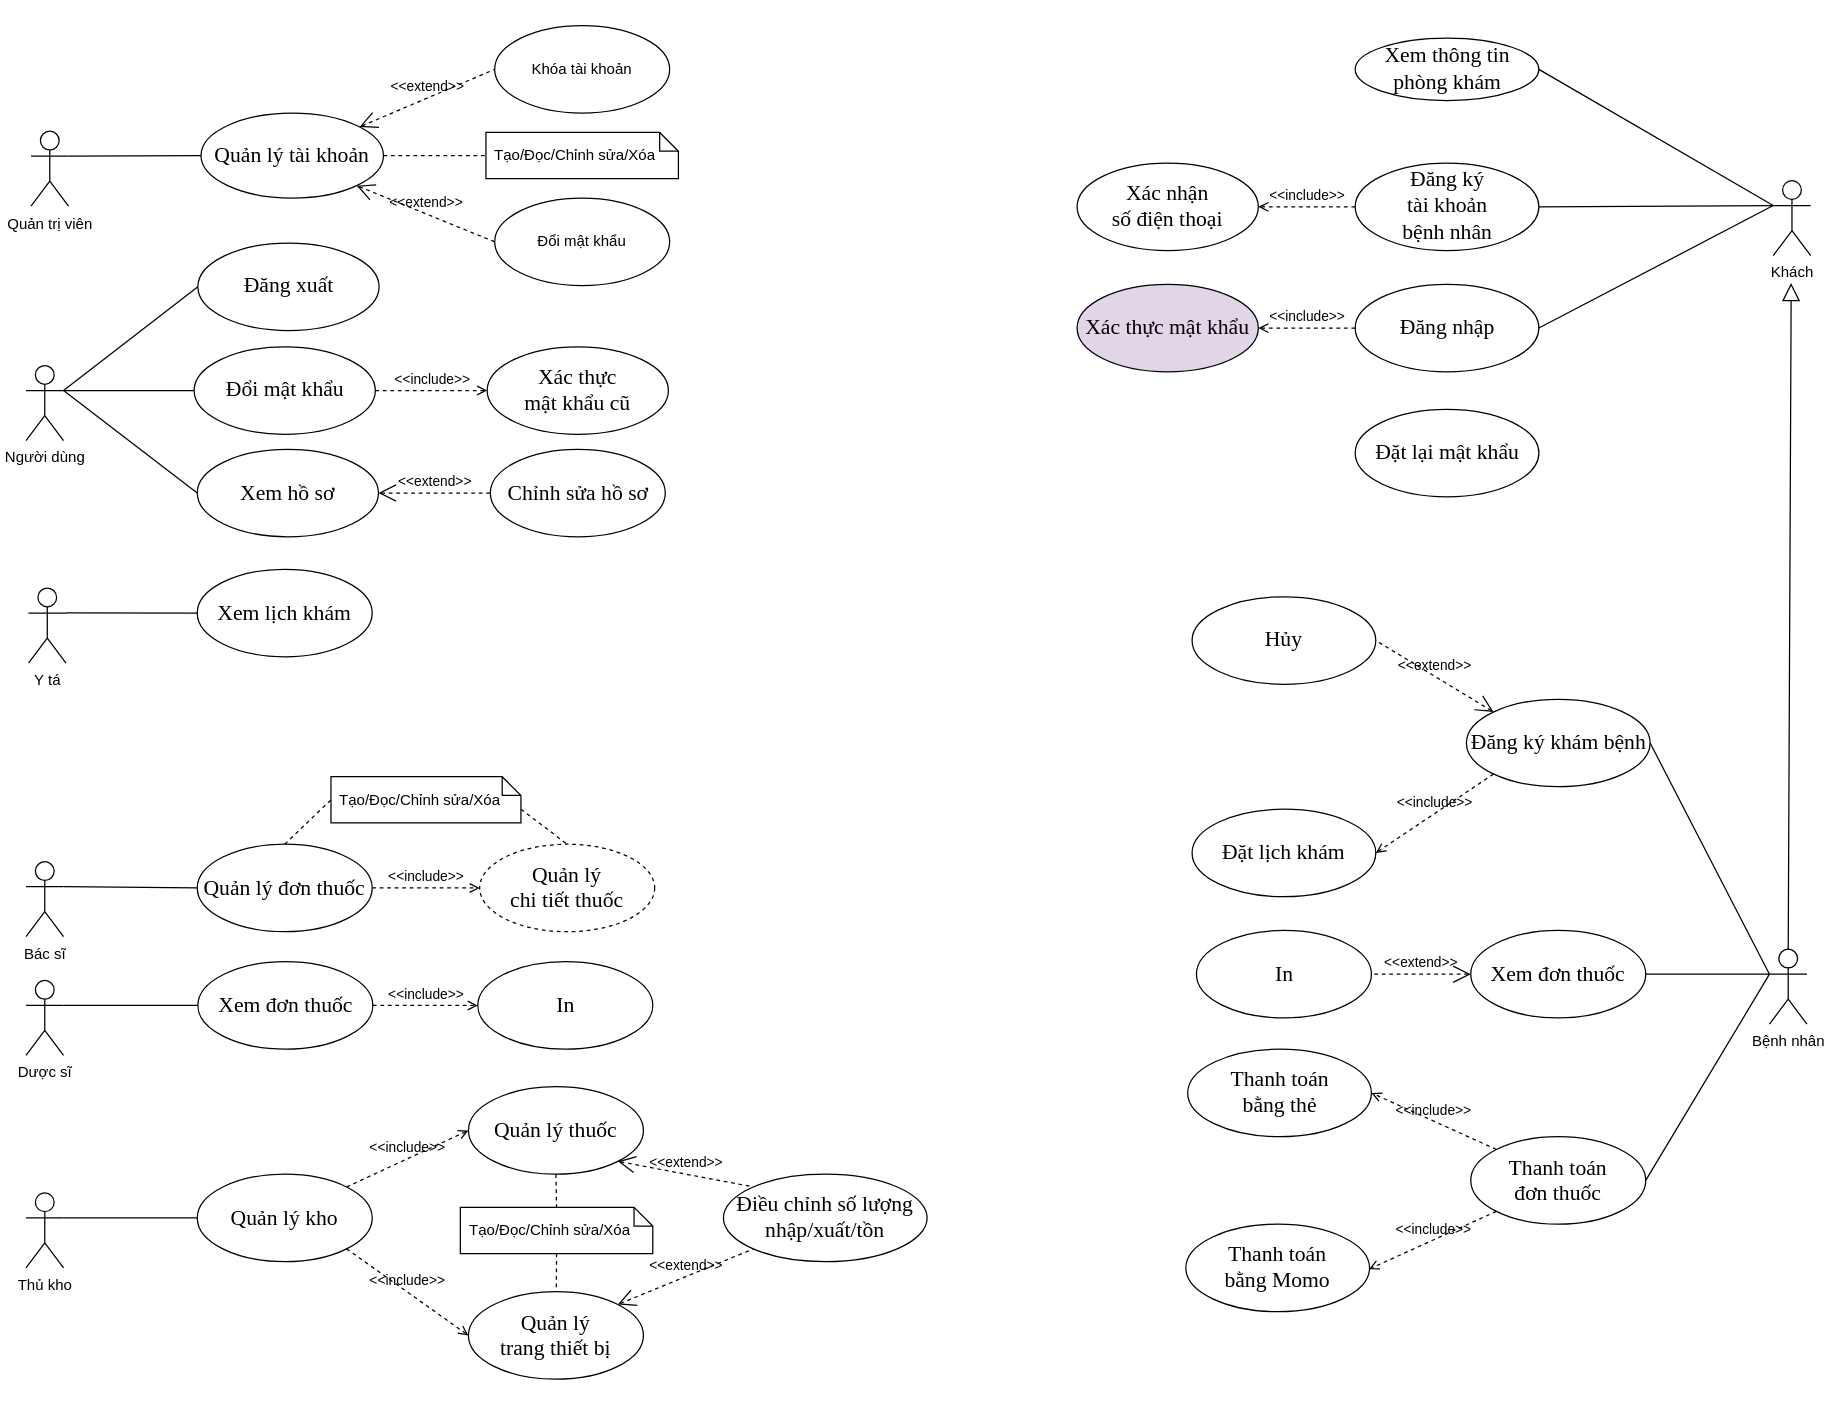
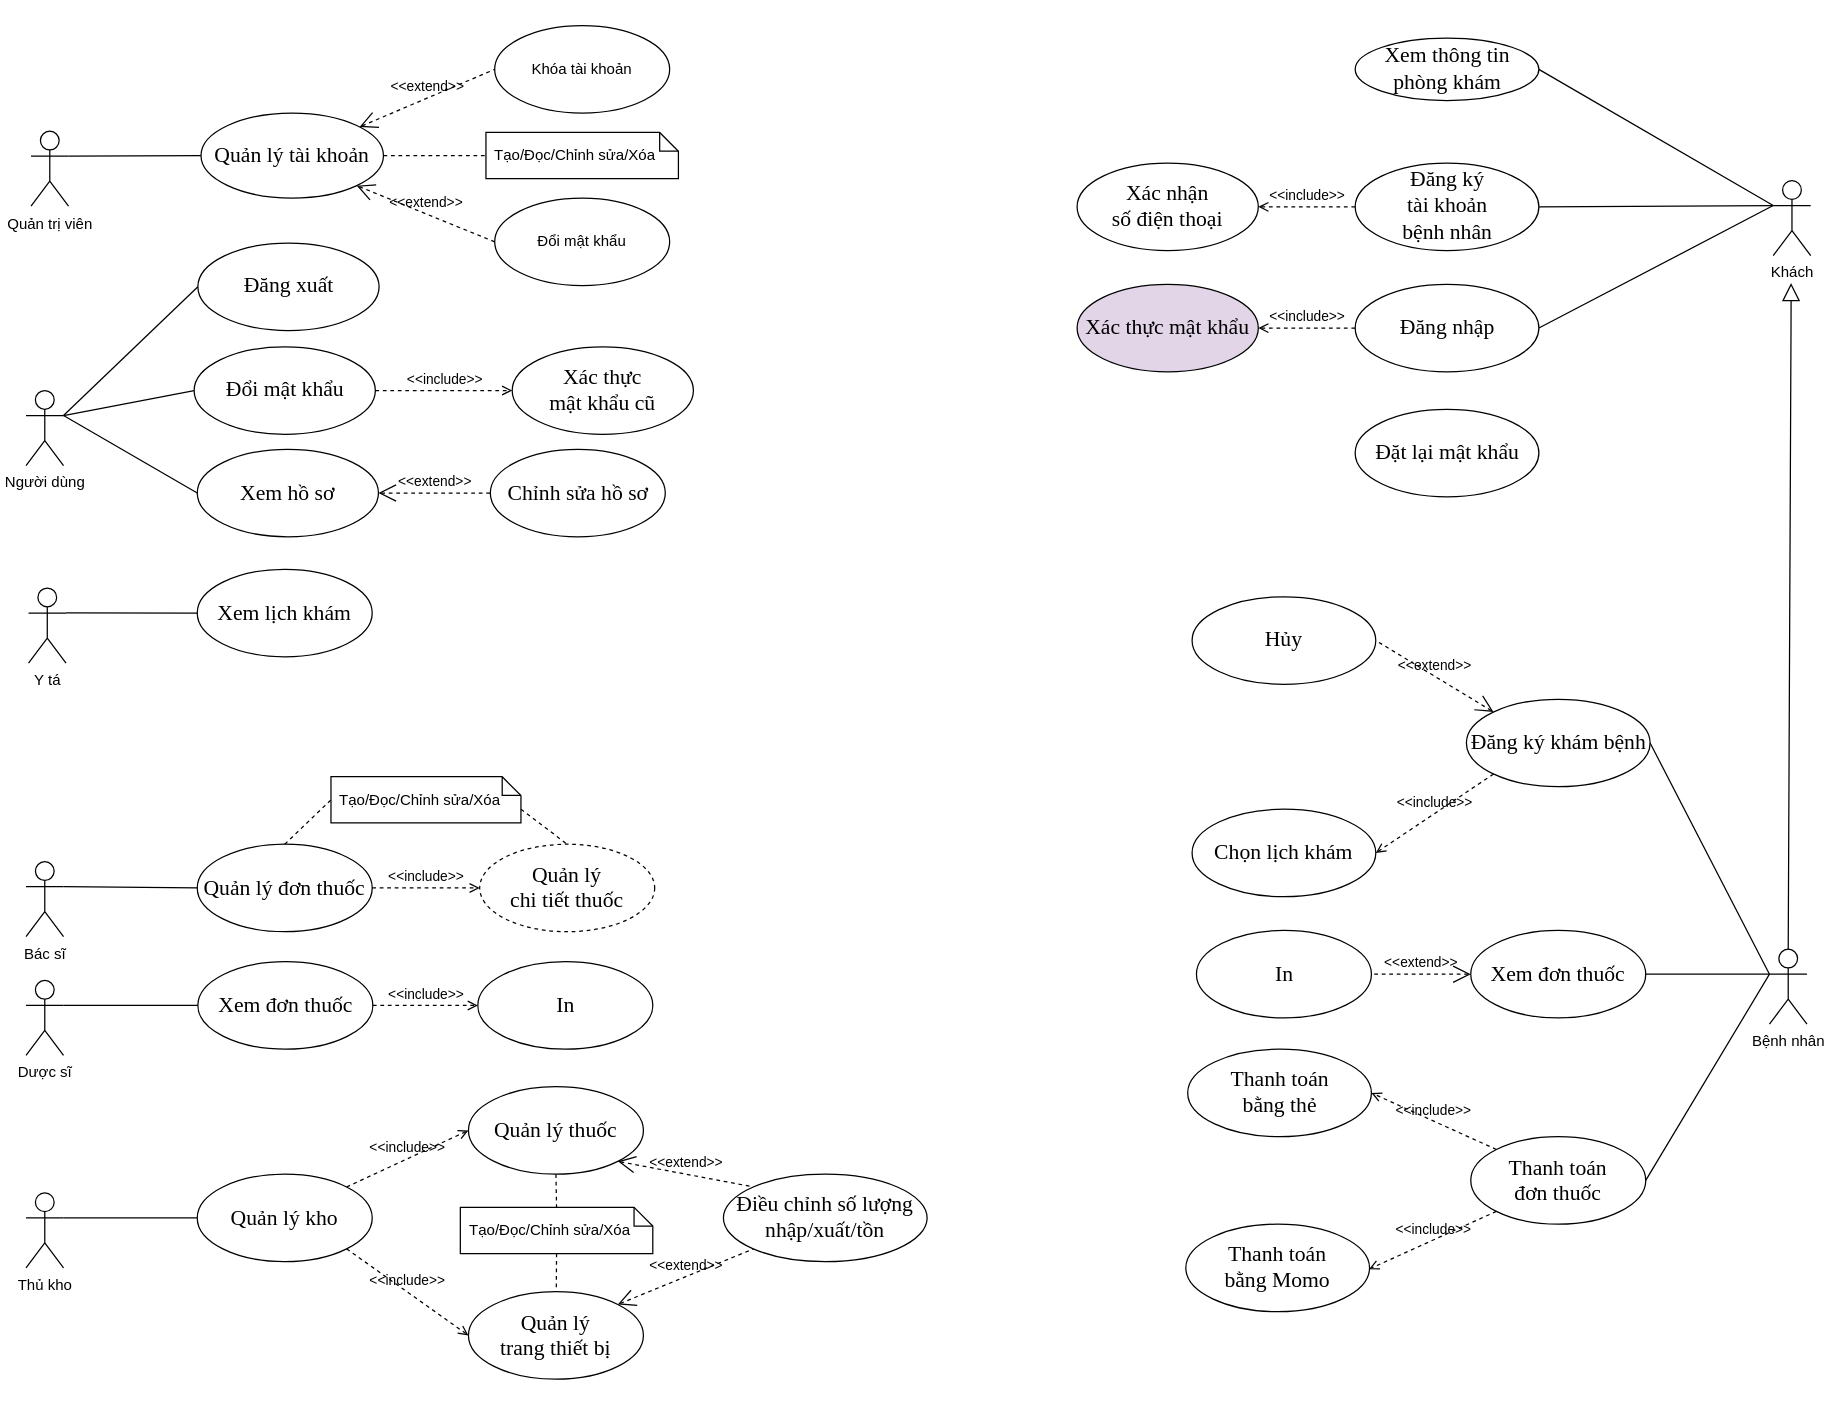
node "Xác thực mật khẩu cũ": moved (578, 391) -> (603, 391)
node "Người dùng": moved (44, 403) -> (44, 428)
node "Đặt lịch khám": label "Đặt lịch khám" -> "Chọn lịch khám"
